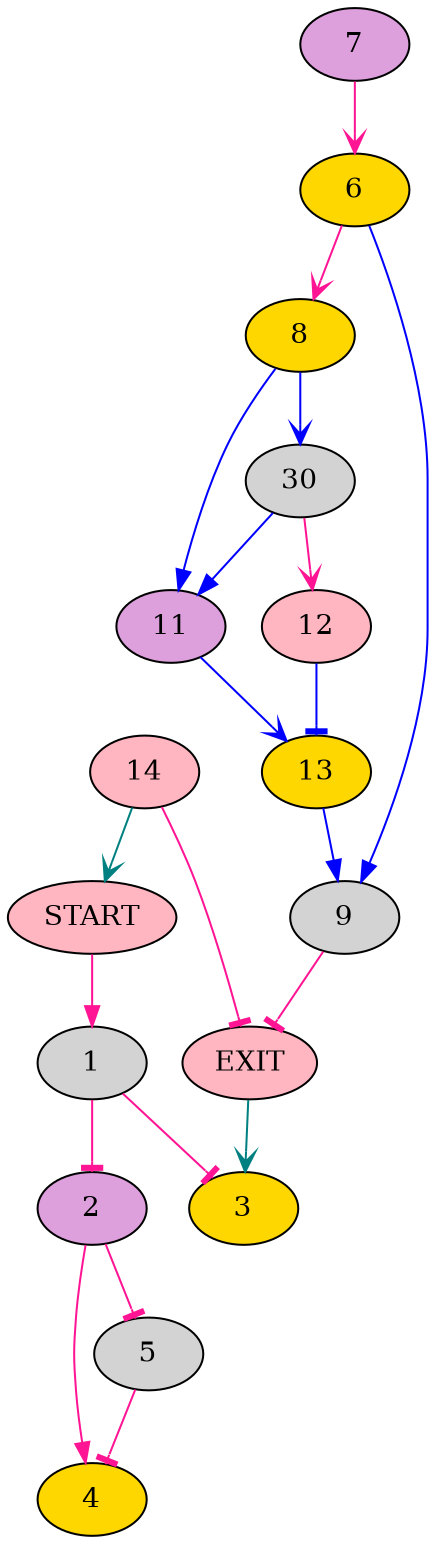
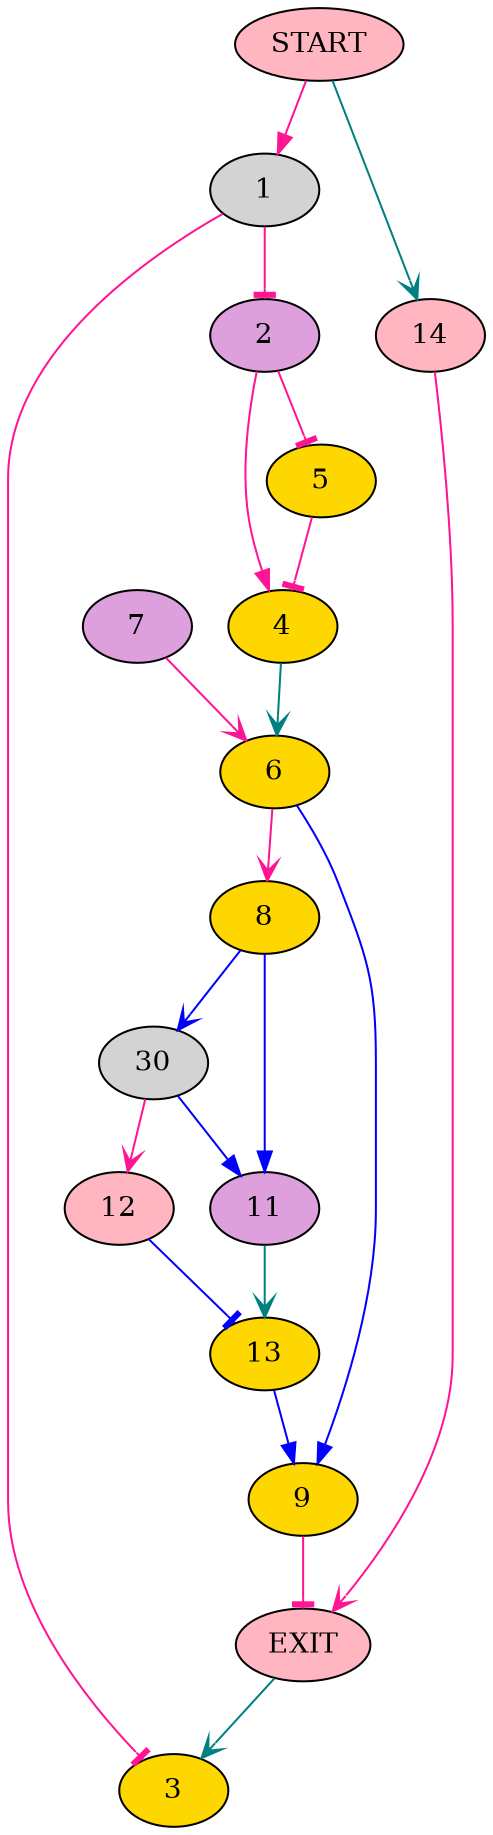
edge "4" -> "6": added
edge "11" -> "13": color blue -> teal
edge "14" -> "START": reversed
edge "14" -> "EXIT": arrowhead tee -> vee
node "9": fillcolor lightgrey -> gold
node "5": fillcolor lightgrey -> gold
